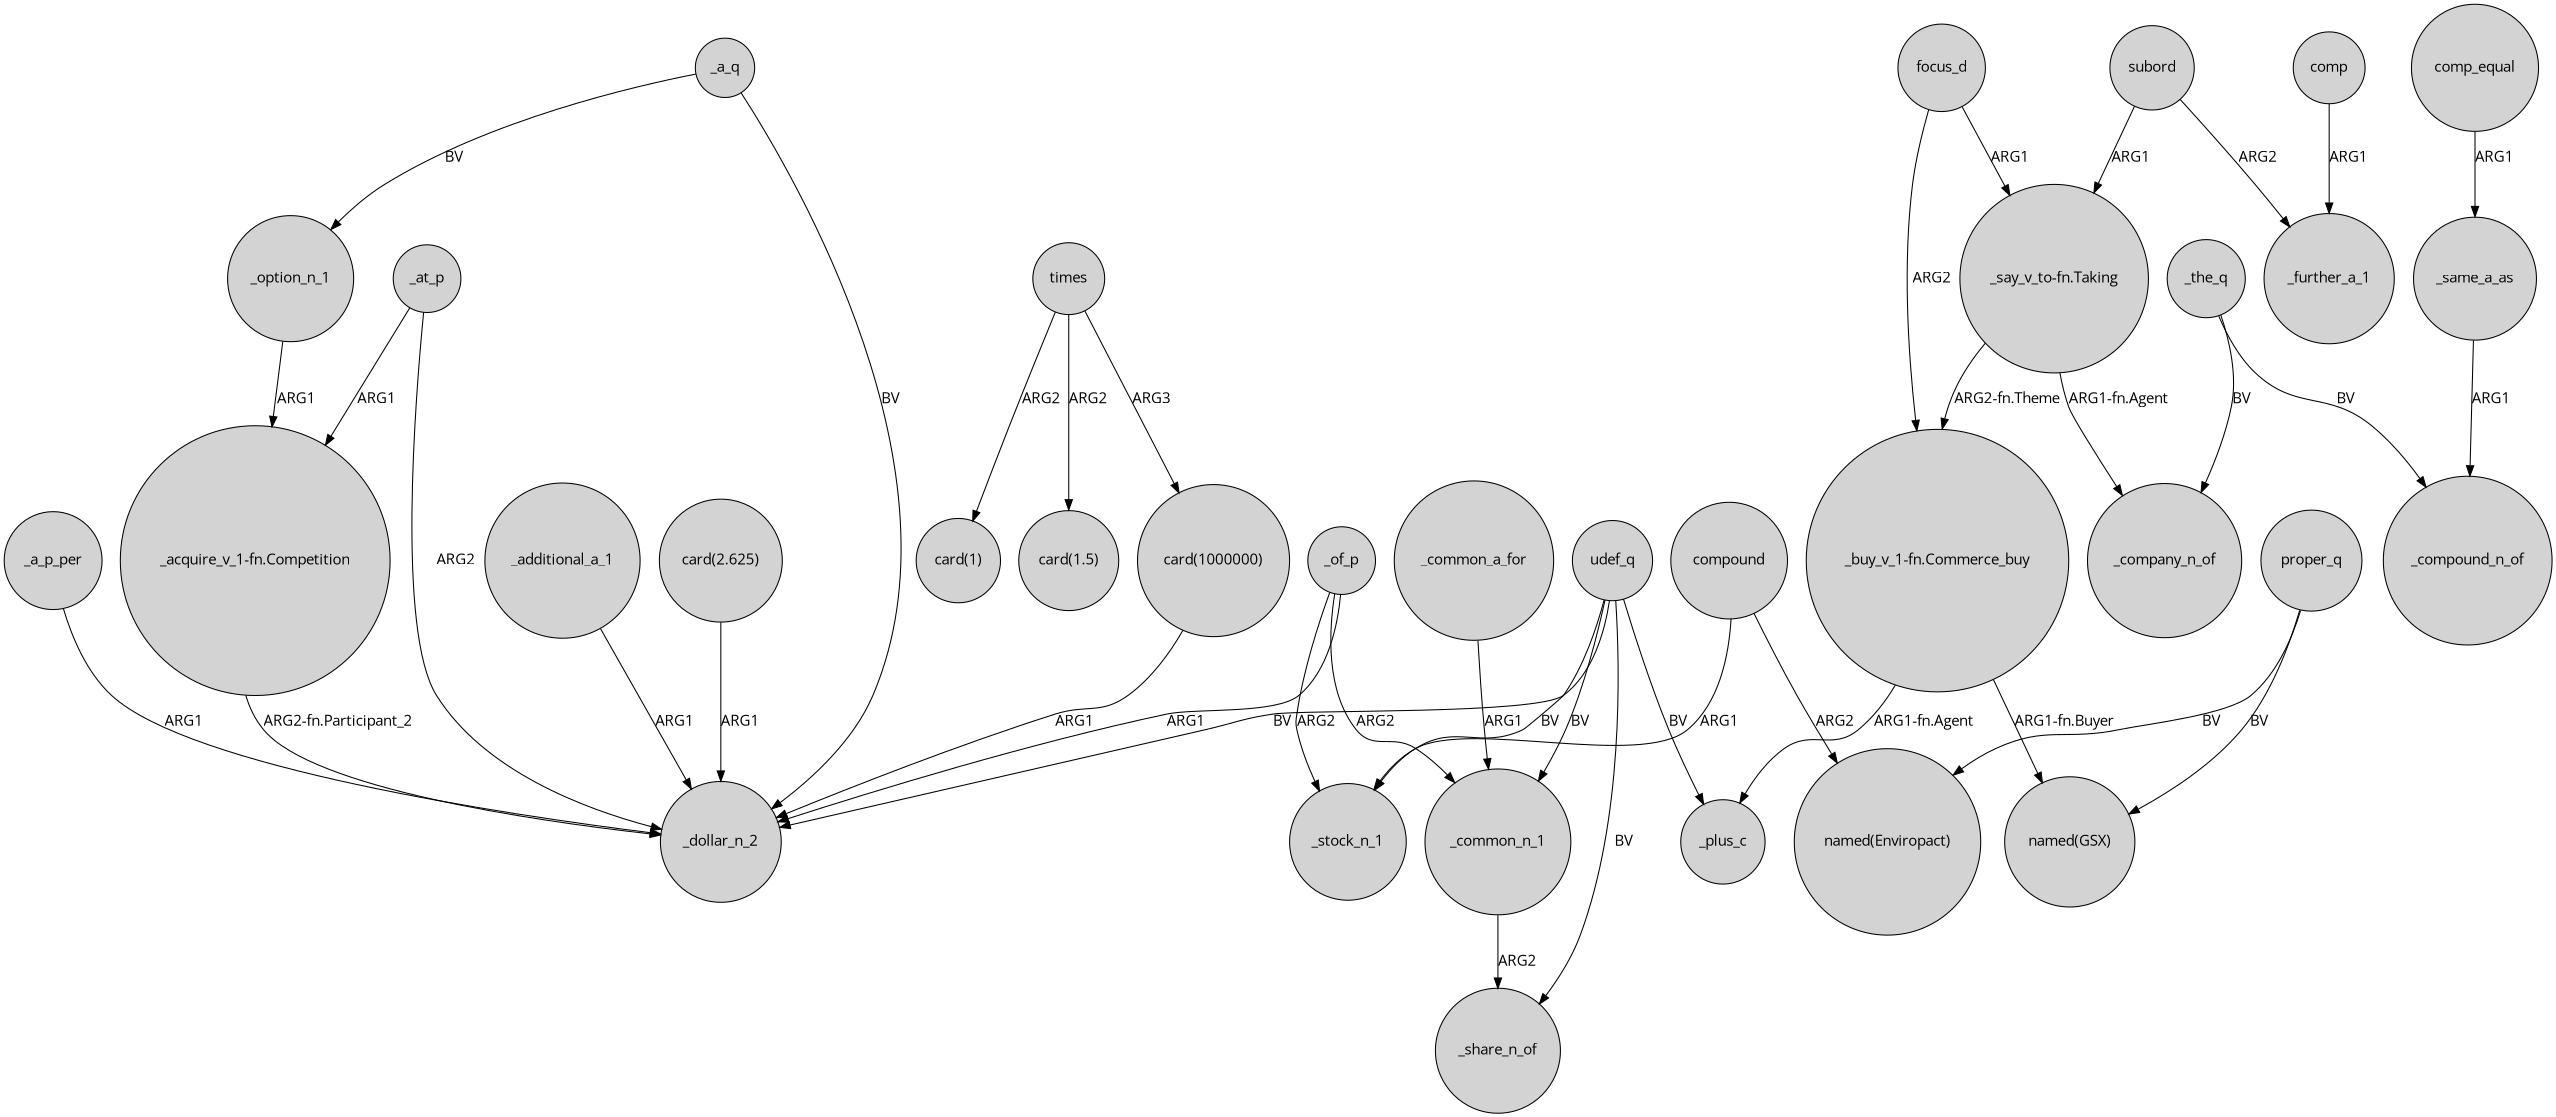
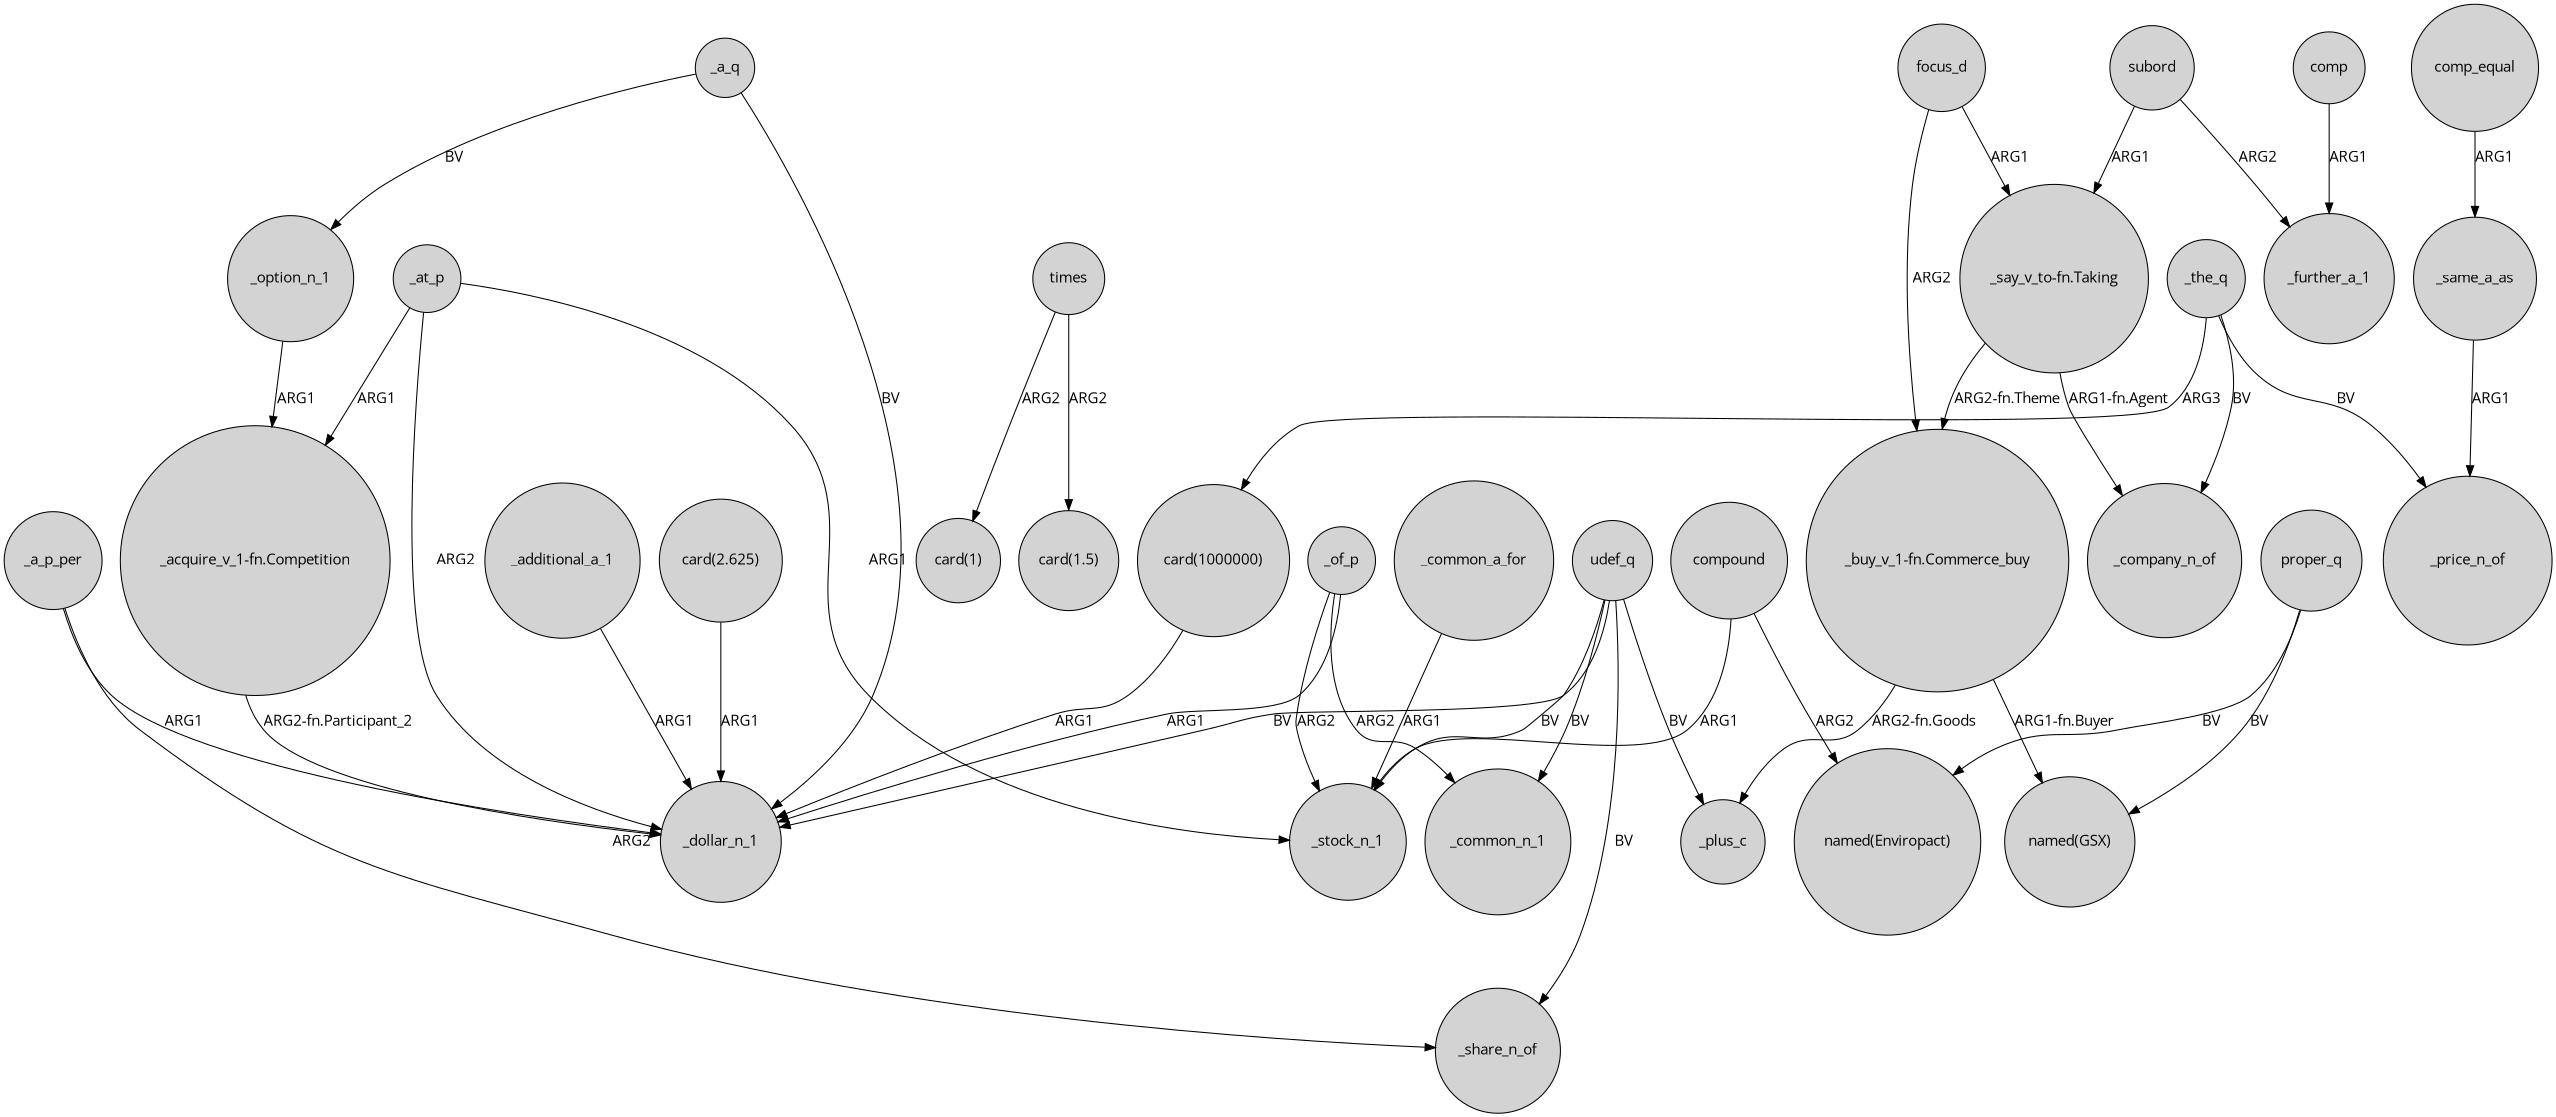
edge "times" -> "card(1000000)": now "_the_q" -> "card(1000000)"
node "_compound_n_of": label "_compound_n_of" -> "_price_n_of"
edge "_at_p" -> "_stock_n_1": added, label "ARG1"
edge "_common_a_for" -> "_common_n_1": now "_common_a_for" -> "_stock_n_1"
edge "_buy_v_1-fn.Commerce_buy" -> "_plus_c": label "ARG1-fn.Agent" -> "ARG2-fn.Goods"
node "_dollar_n_2": label "_dollar_n_2" -> "_dollar_n_1"
edge "_common_n_1" -> "_share_n_of": now "_a_p_per" -> "_share_n_of"
